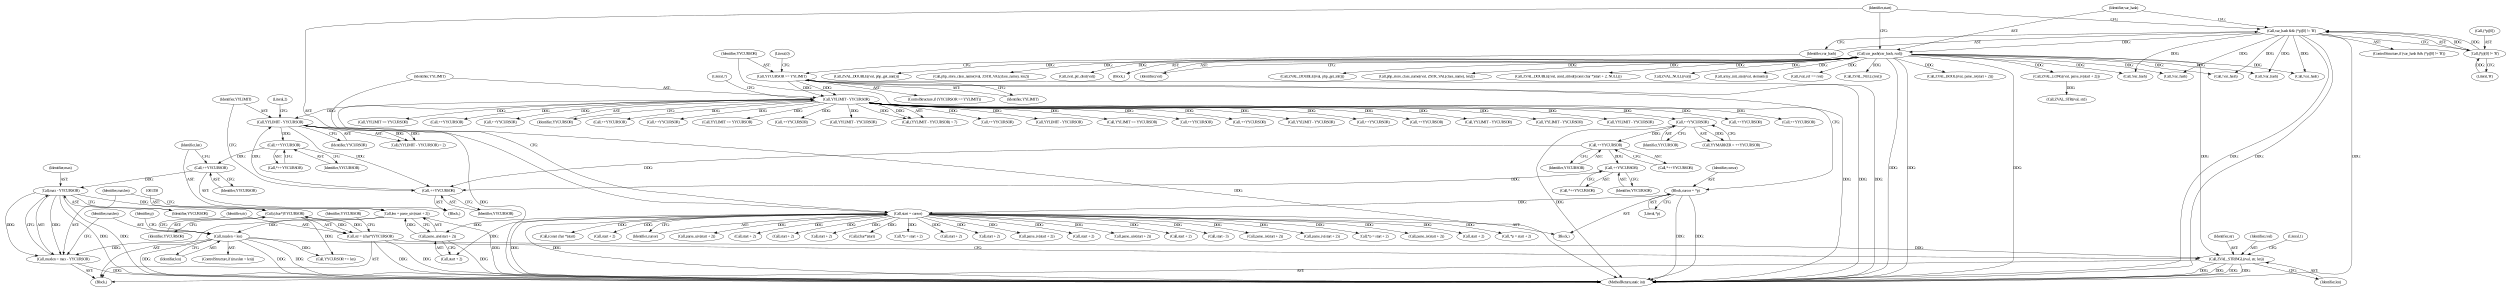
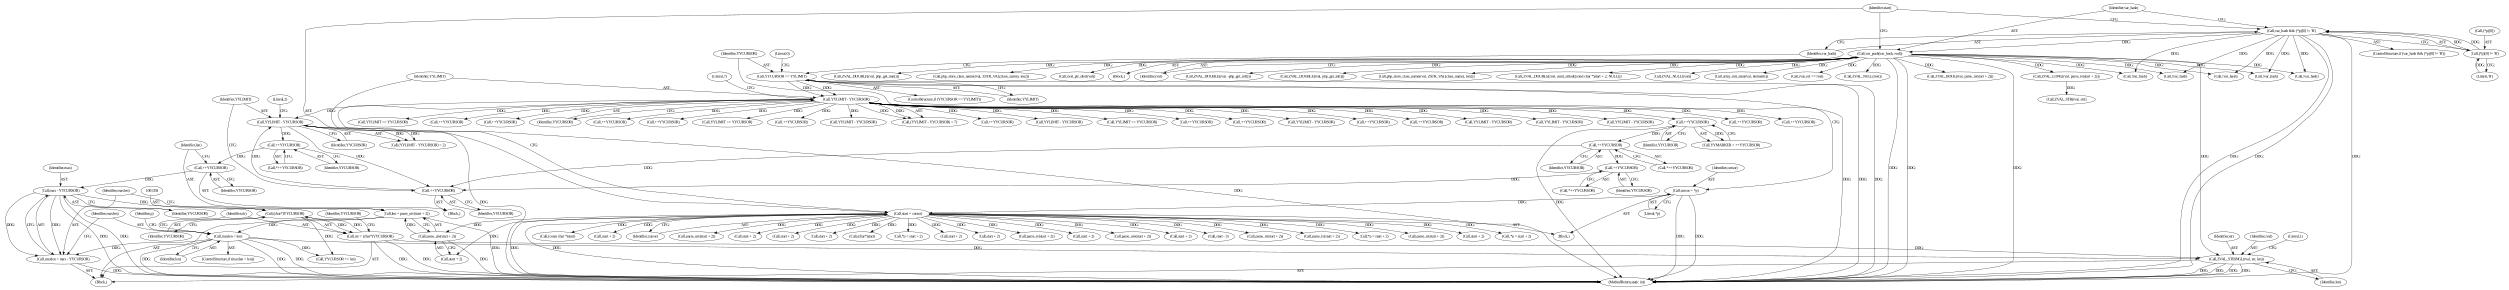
node "(Call,ZVAL_DOUBLE(rval, -php_get_inf()))": added
node "(Block,cursor = *p)": label "(Block,cursor = *p)" -> "(Call,cursor = *p)"
edge "(Call,maxlen < len)" -> "(Call,ZVAL_STRINGL(rval, str, len))": label "CFG: " -> "DDG: "
